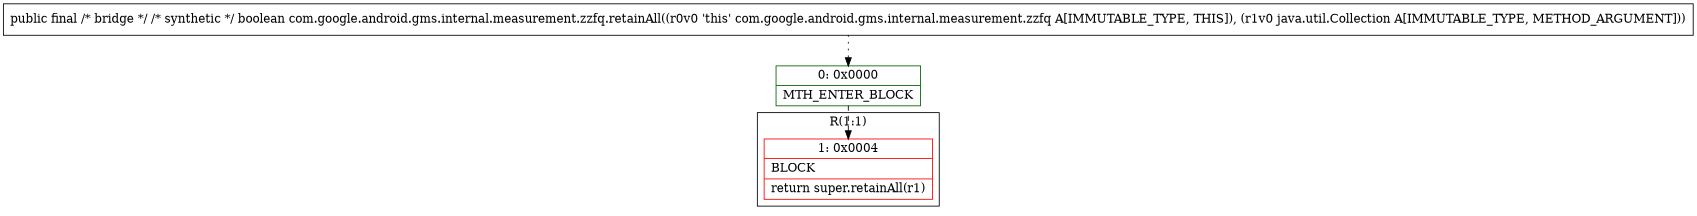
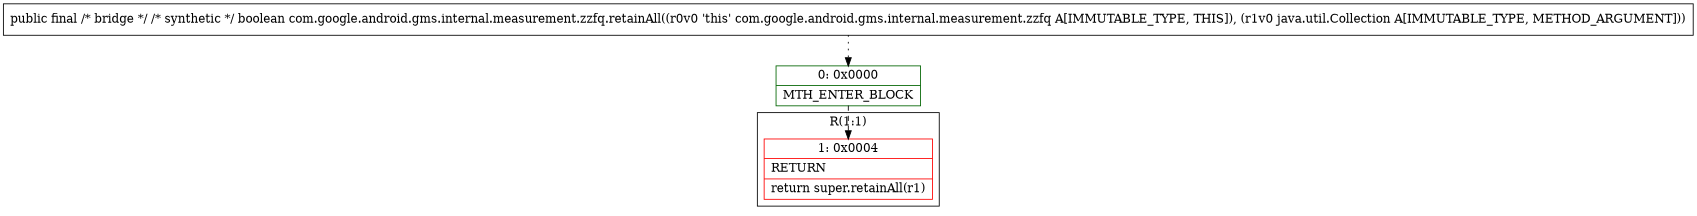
node "1: 0x0004": text "BLOCK" -> "RETURN"
